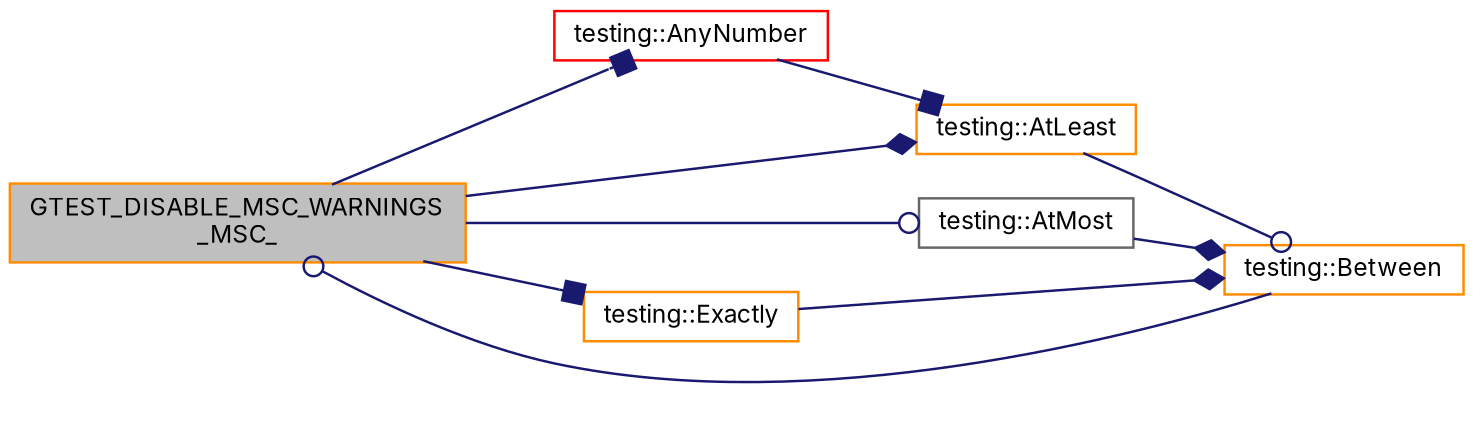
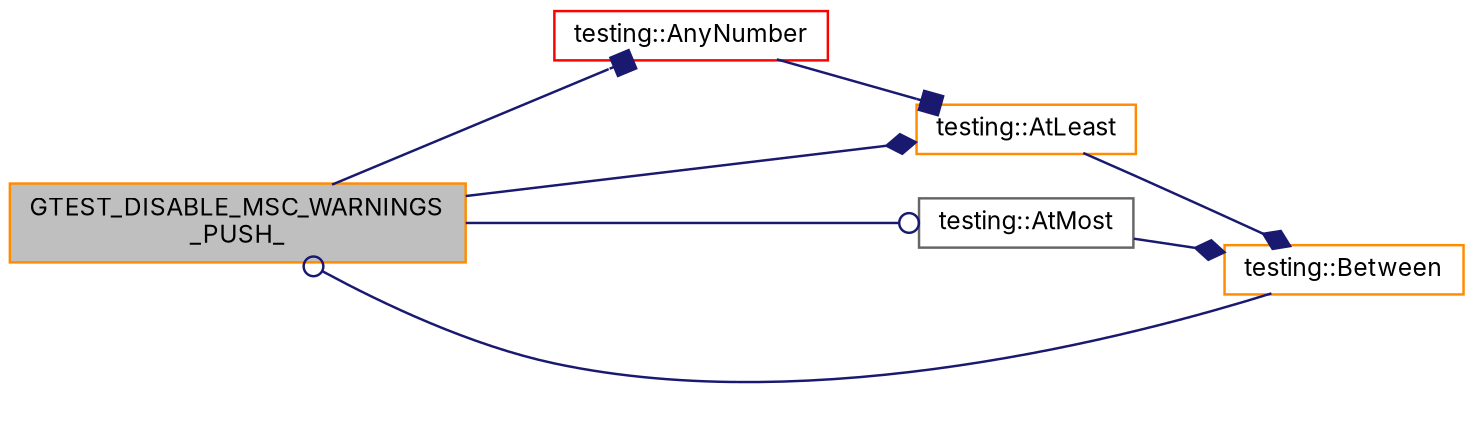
edge "testing::AtLeast" -> "testing::Between": arrowhead odot -> diamond
node "GTEST_DISABLE_MSC_WARNINGS _MSC_": label "GTEST_DISABLE_MSC_WARNINGS _MSC_" -> "GTEST_DISABLE_MSC_WARNINGS _PUSH_"
node "testing::Exactly": removed
